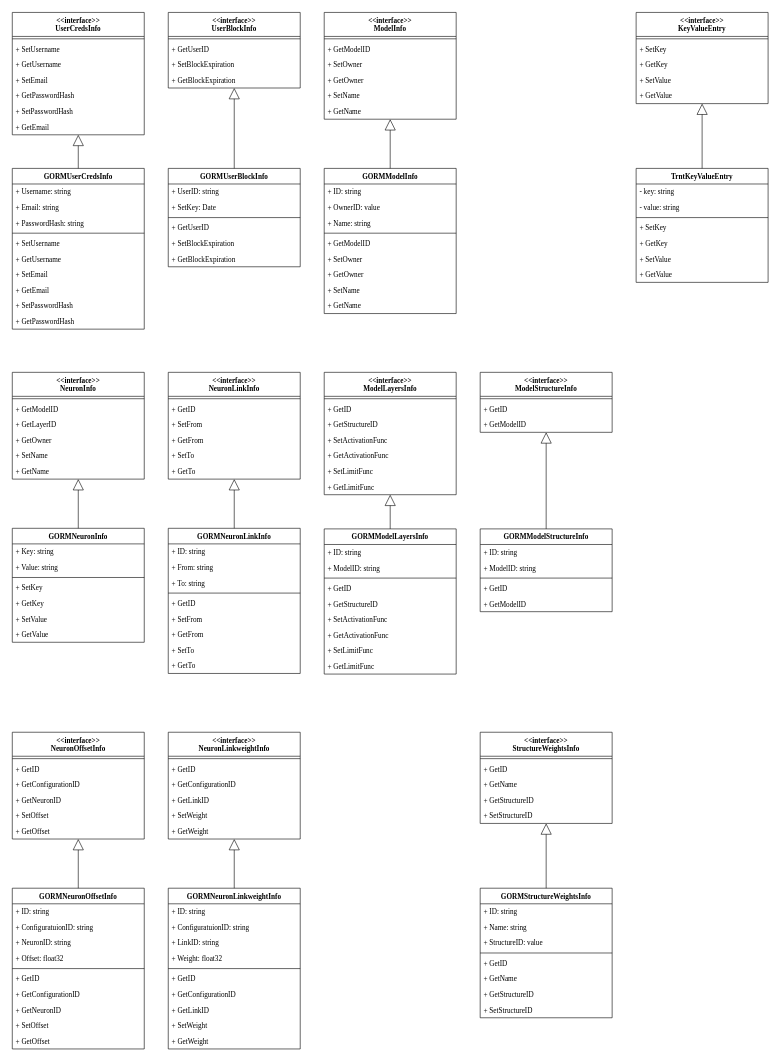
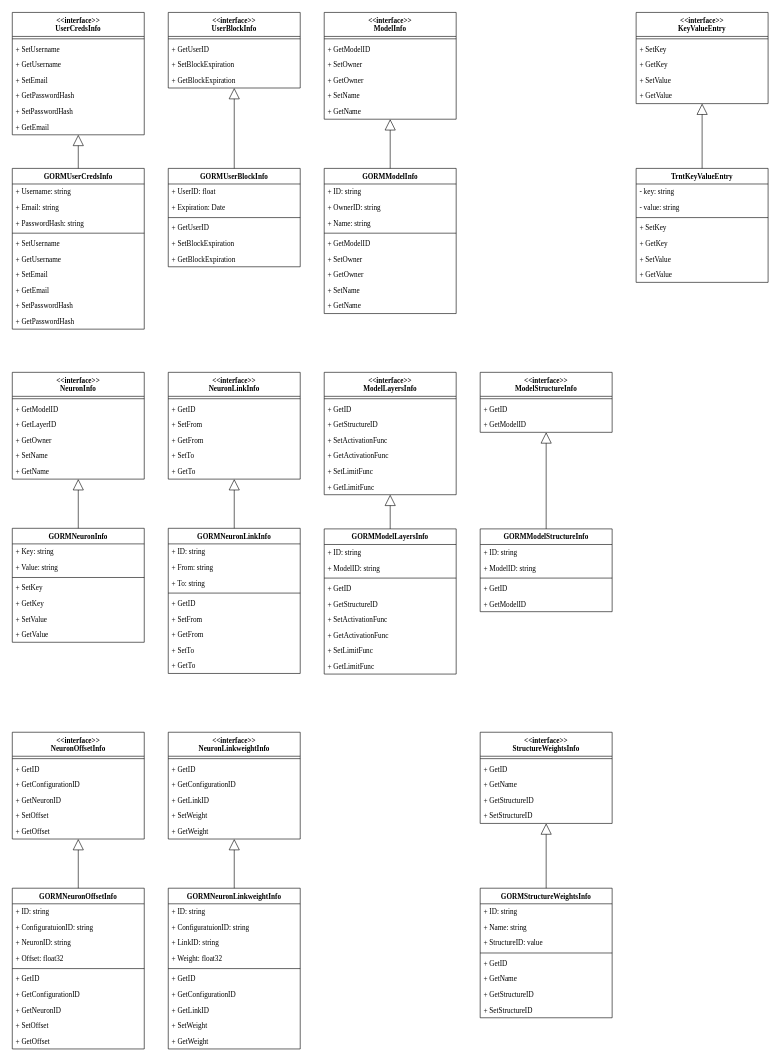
node "+ UserID: string": label "+ UserID: string" -> "+ UserID: float"
node "+ SetKey: Date": label "+ SetKey: Date" -> "+ Expiration: Date"
node "+ OwnerID: value": label "+ OwnerID: value" -> "+ OwnerID: string"
